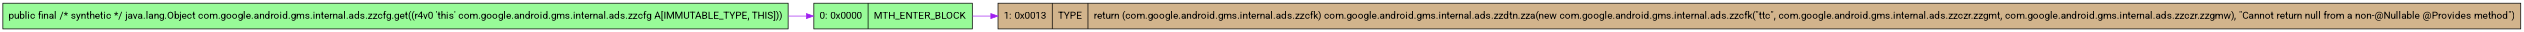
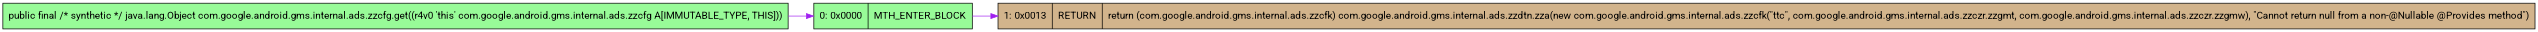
node "1: 0x0013": text "TYPE" -> "RETURN"
